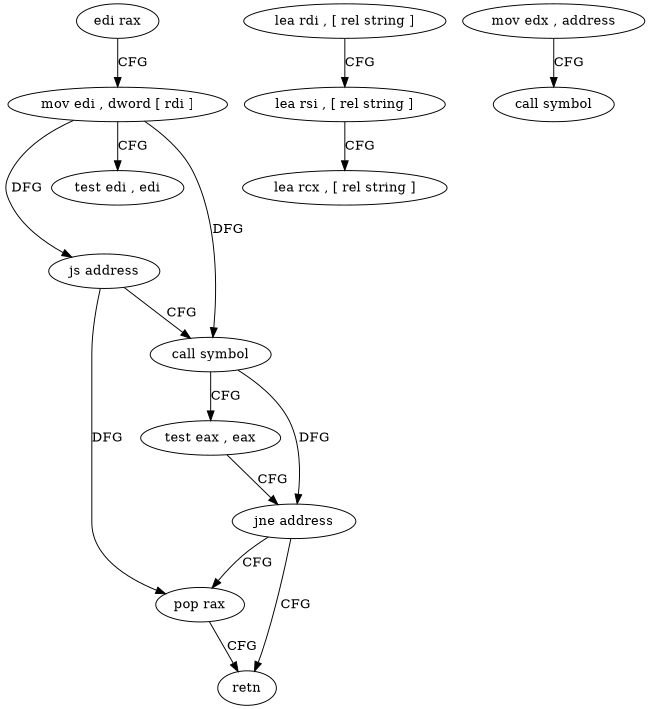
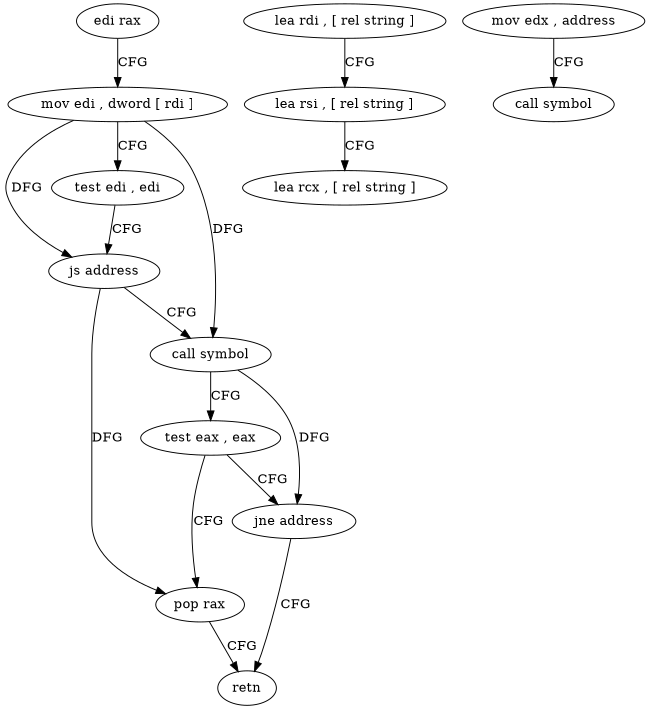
edge "test edi , edi" -> "js address": added, label "CFG"
edge "jne address" -> "pop rax": now "test eax , eax" -> "pop rax"
